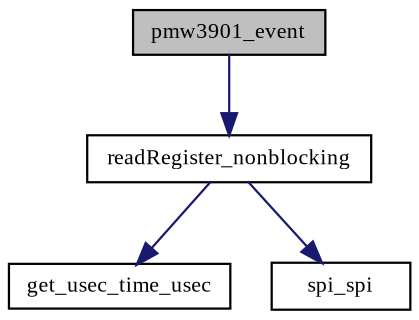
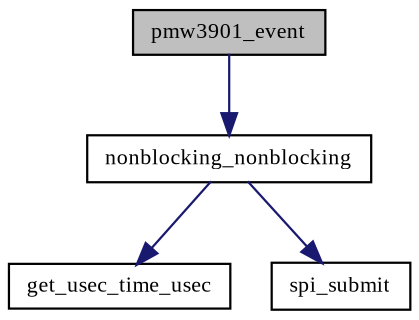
node "readRegister_nonblocking": label "readRegister_nonblocking" -> "nonblocking_nonblocking"
node "spi_spi": label "spi_spi" -> "spi_submit"
